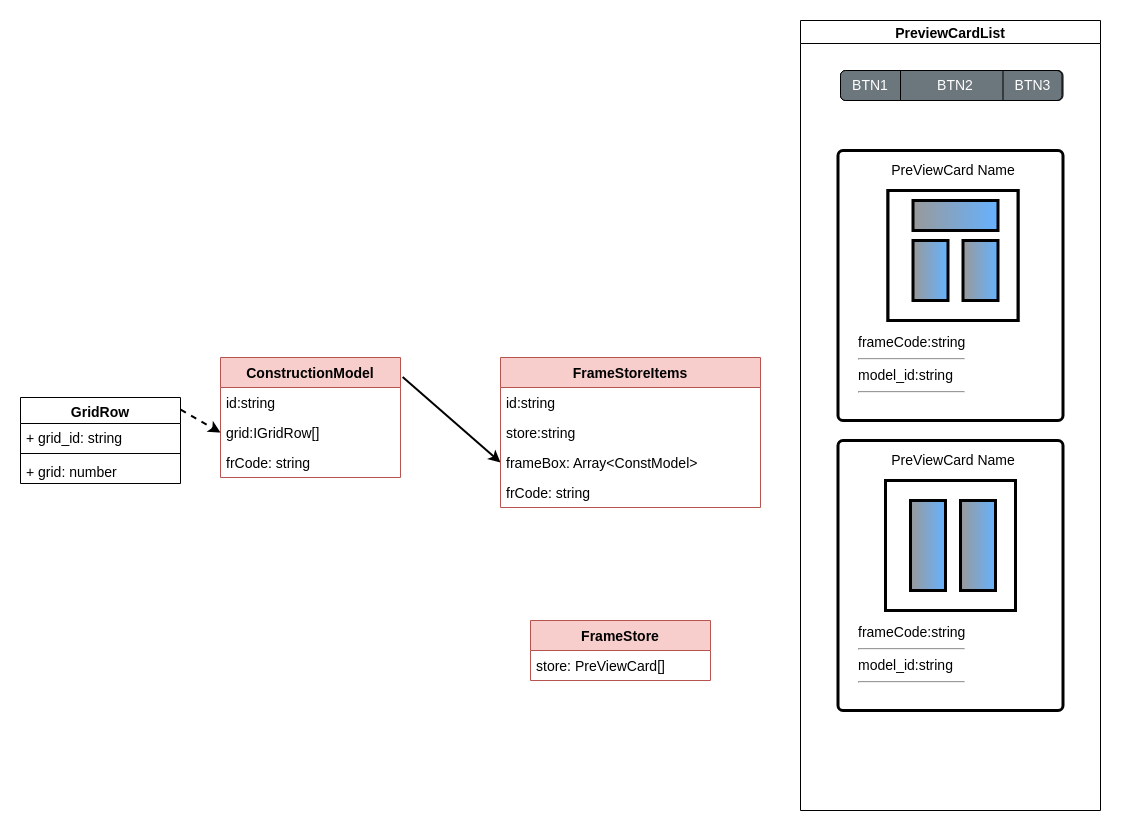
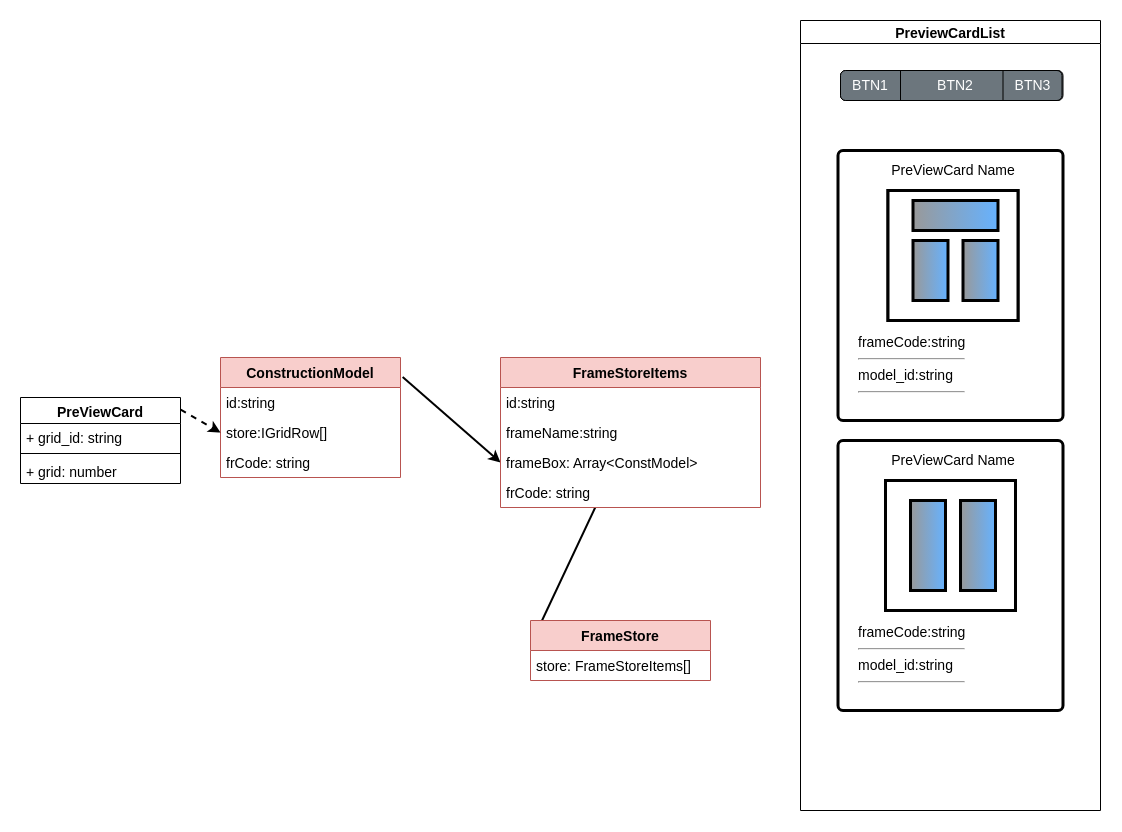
node "GridRow": label "GridRow" -> "PreViewCard"
node "grid:IGridRow[]": label "grid:IGridRow[]" -> "store:IGridRow[]"
node "store:string": label "store:string" -> "frameName:string"
edge "FrameStoreItems" -> "FrameStore": added
node "store: PreViewCard[]": label "store: PreViewCard[]" -> "store: FrameStoreItems[]"
